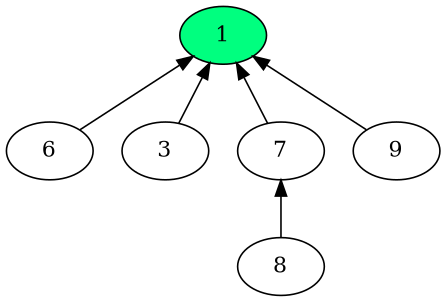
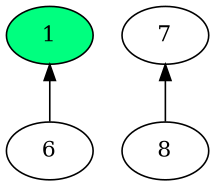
edge "7" -> "1": removed
node "3": removed
node "9": removed
